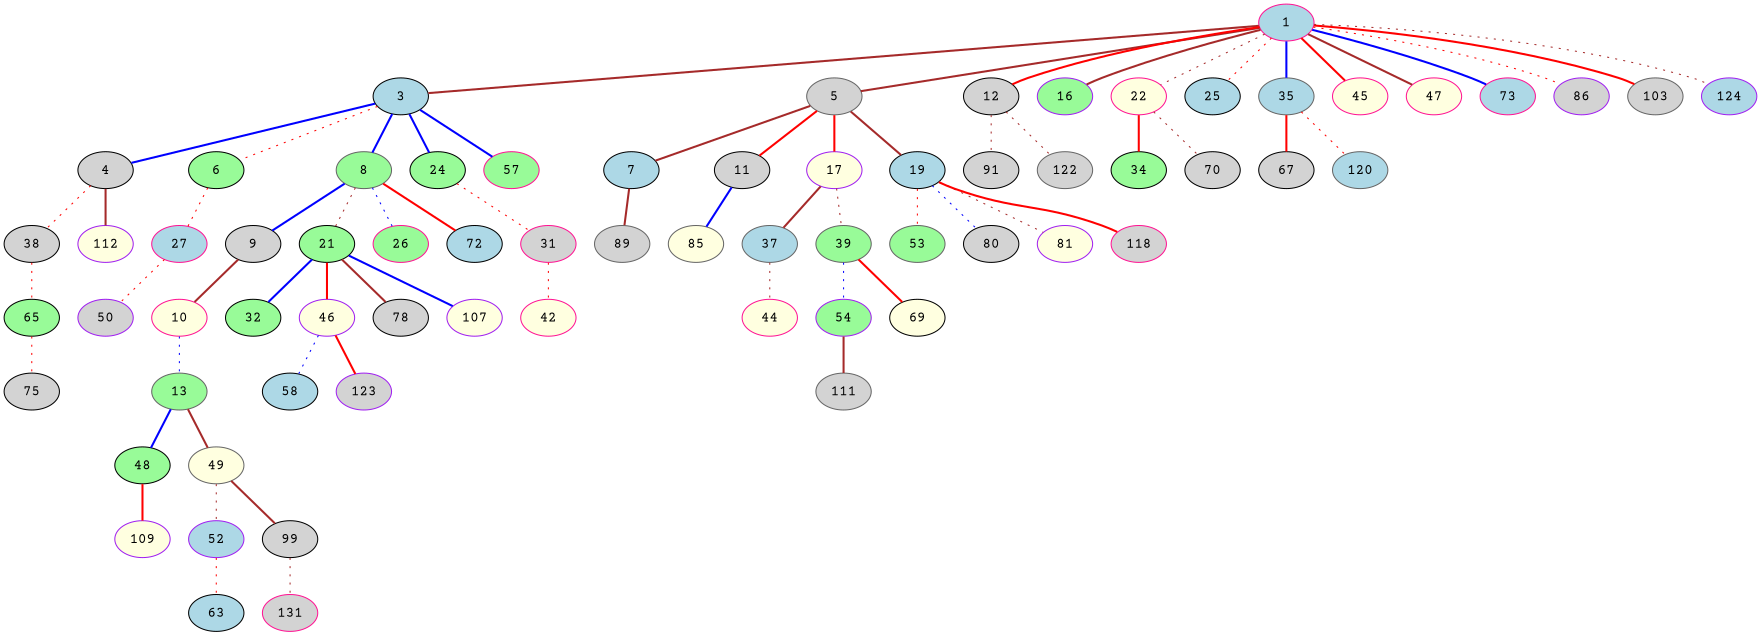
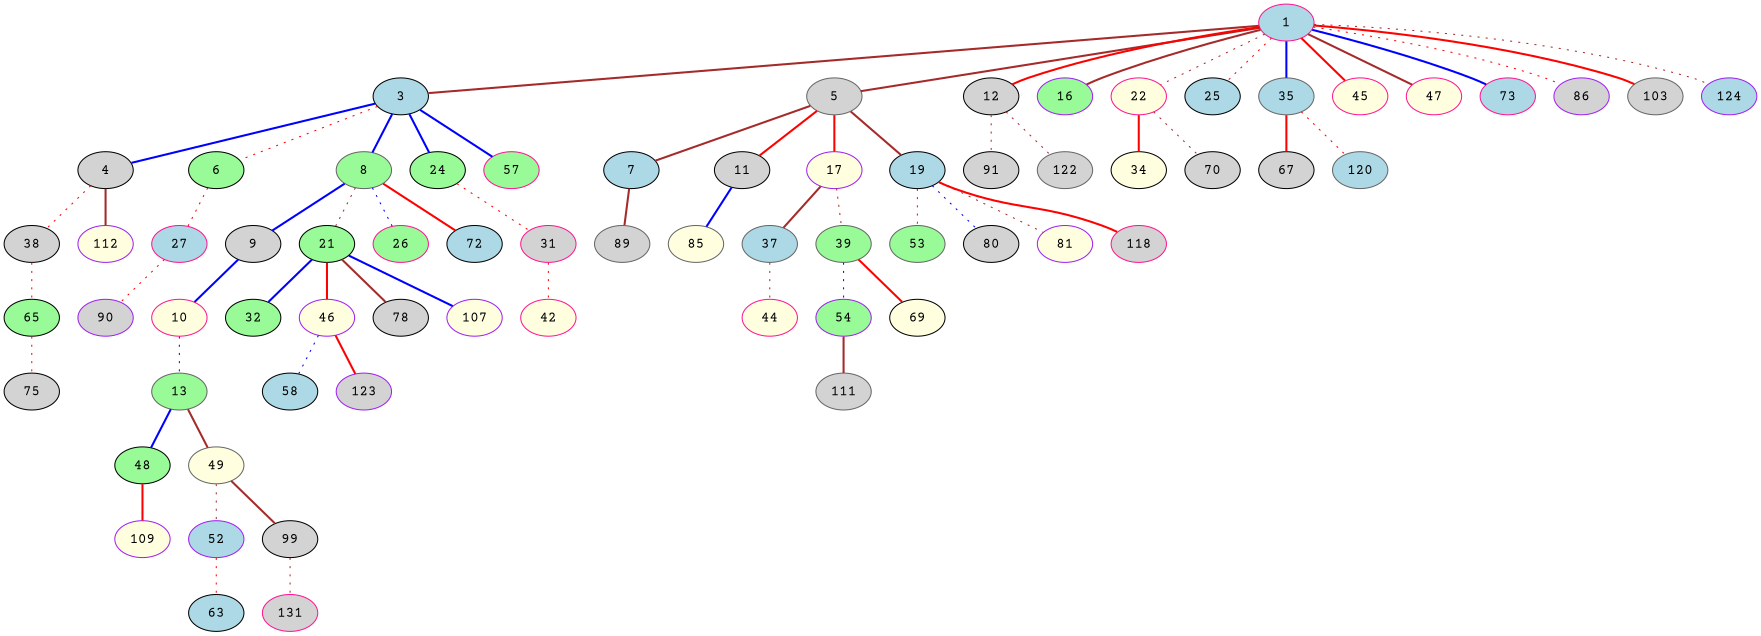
node "34": fillcolor palegreen -> lightyellow
edge "9" -- "10": color brown -> blue
node "50": label "50" -> "90"
